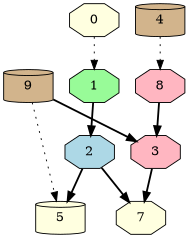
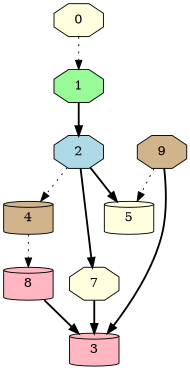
node "9": shape cylinder -> octagon
node "8": shape octagon -> cylinder
node "3": shape octagon -> cylinder
edge "3" -> "7": reversed
edge "2" -> "4": added
